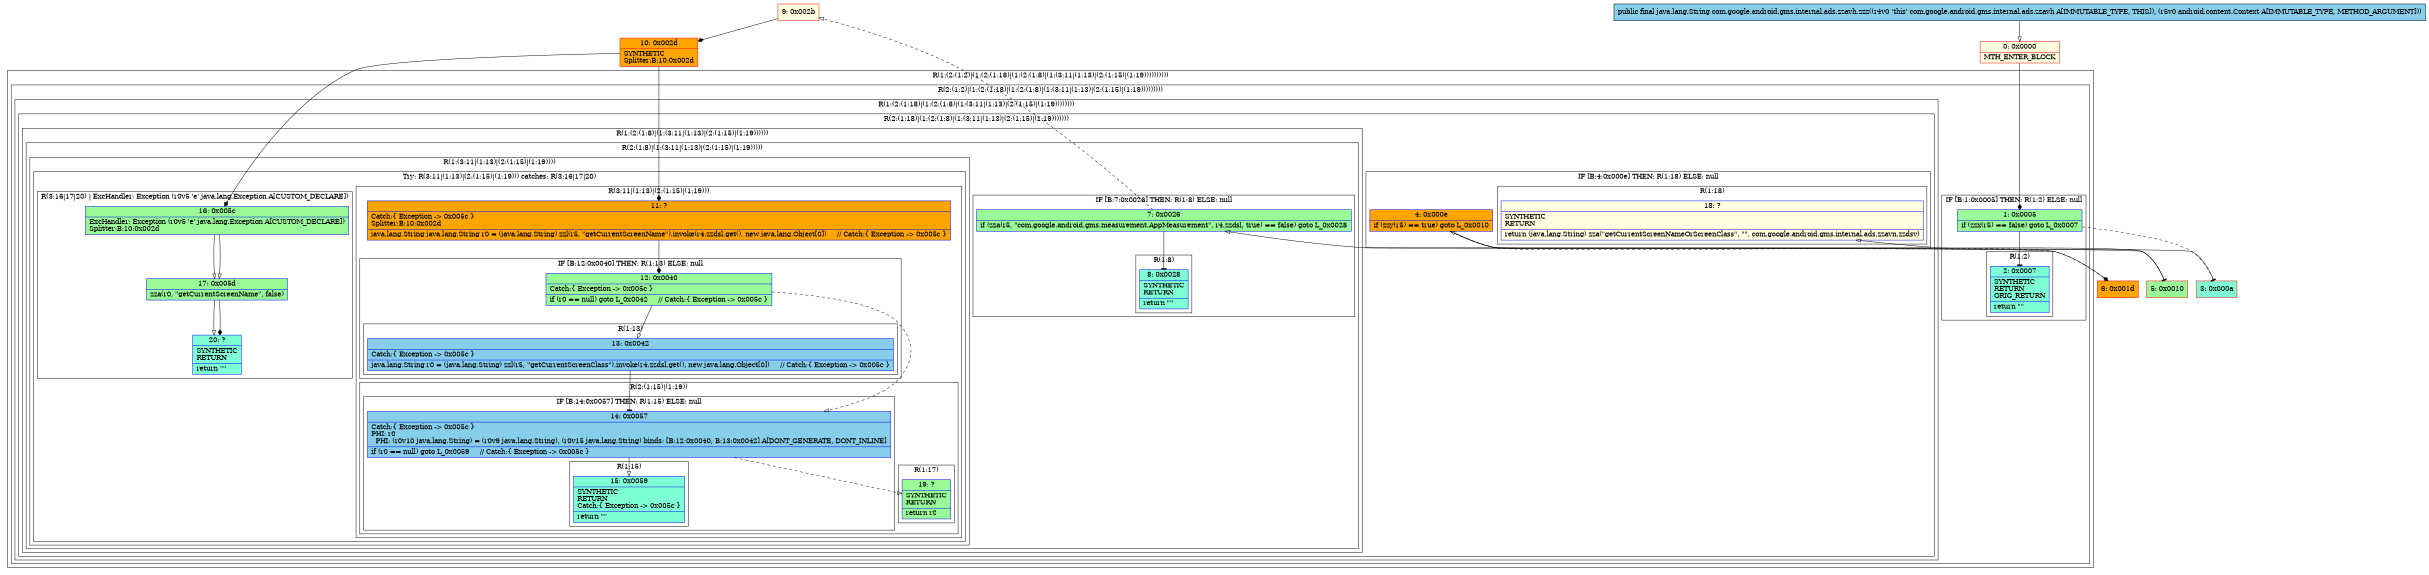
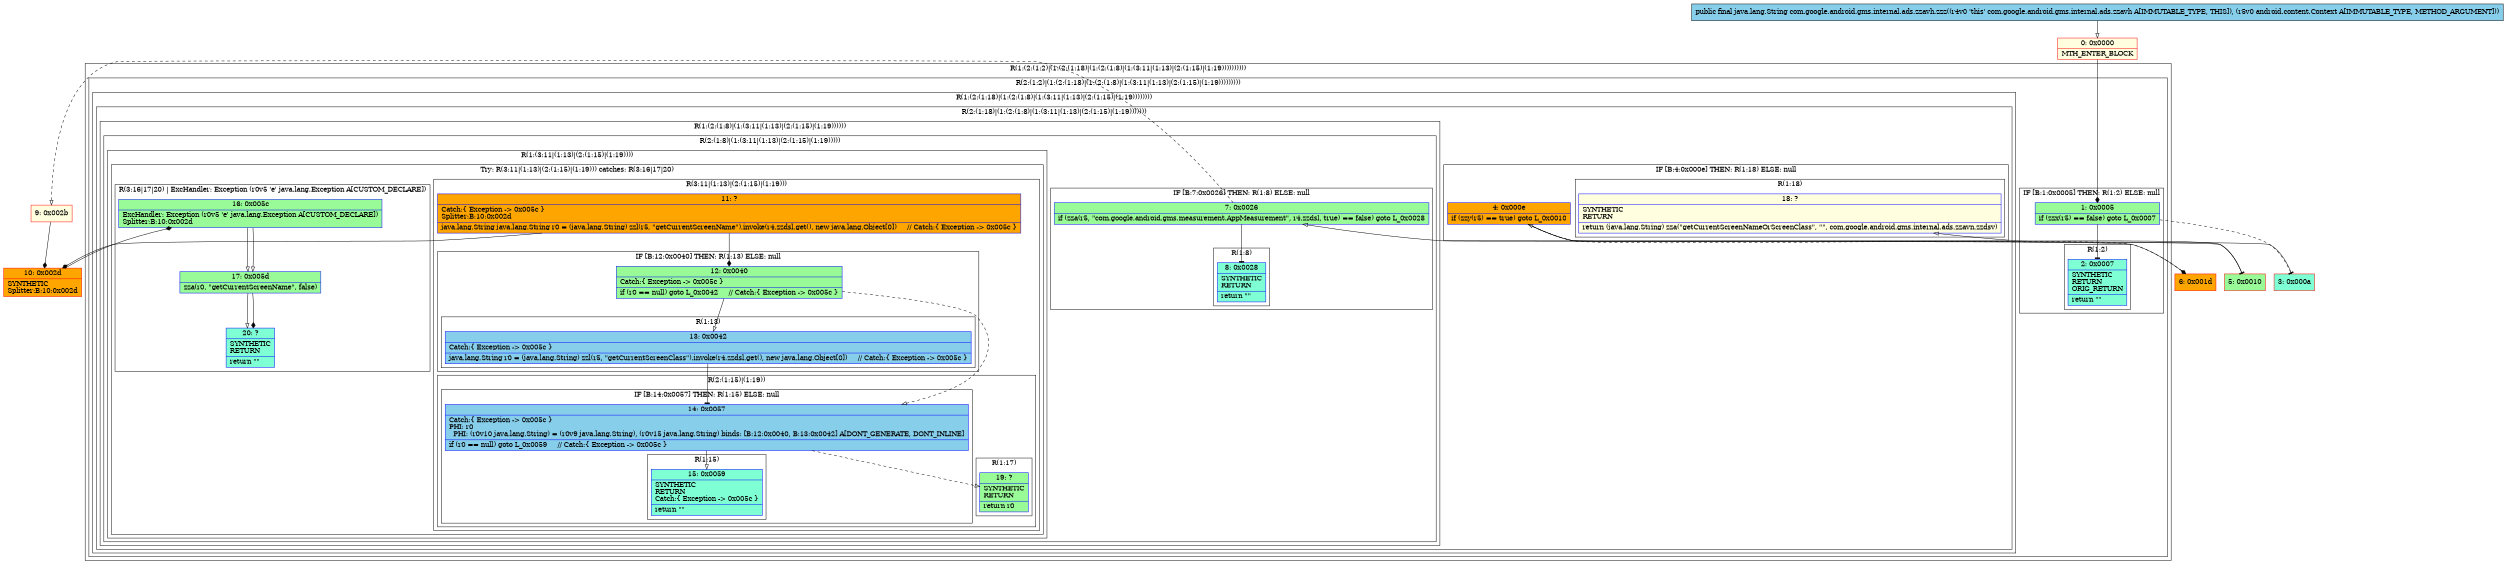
edge "10: 0x002d" -> "11: ?": reversed
